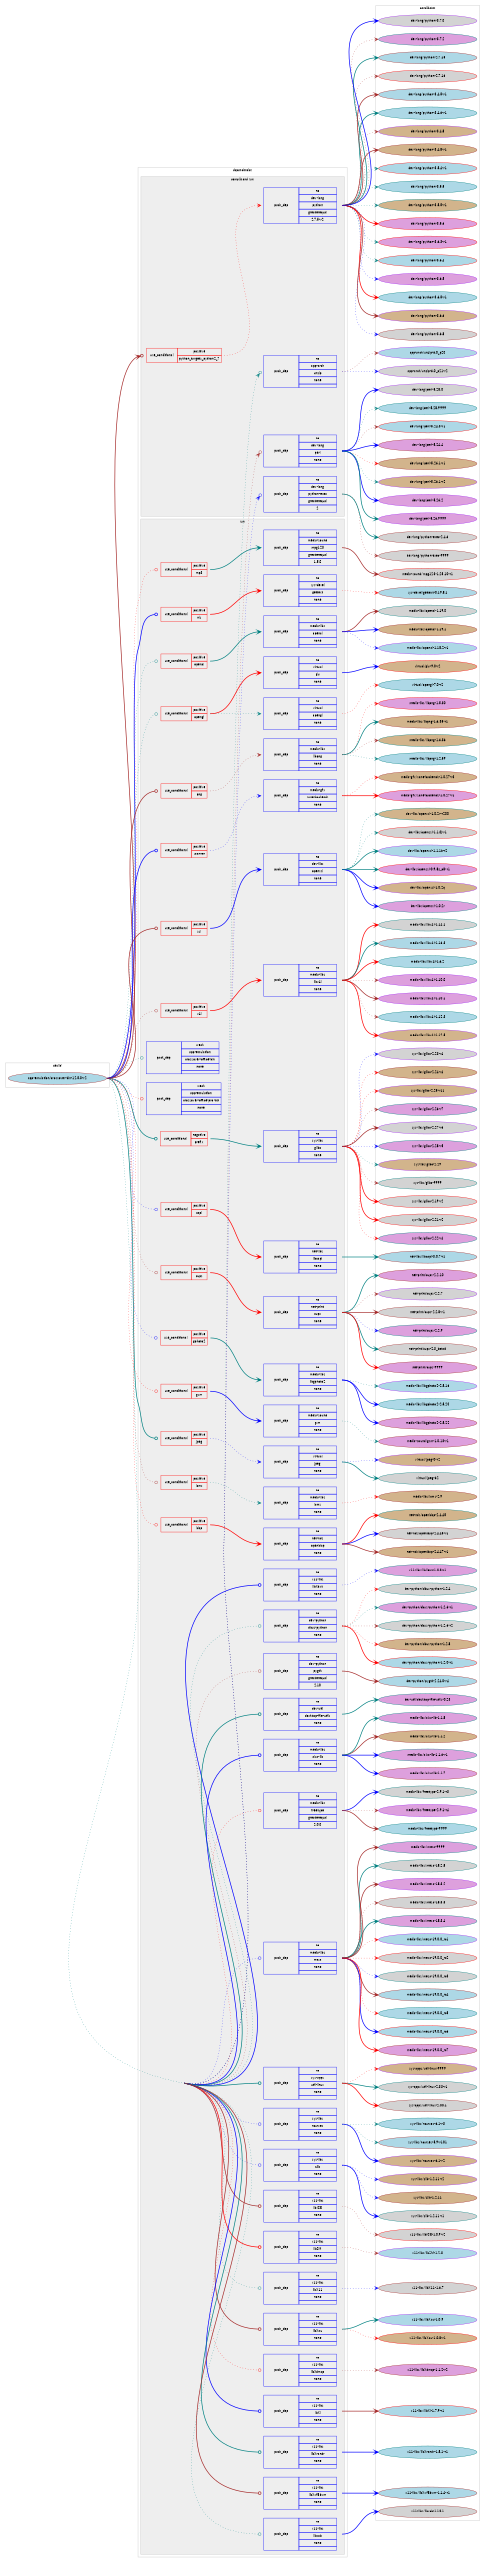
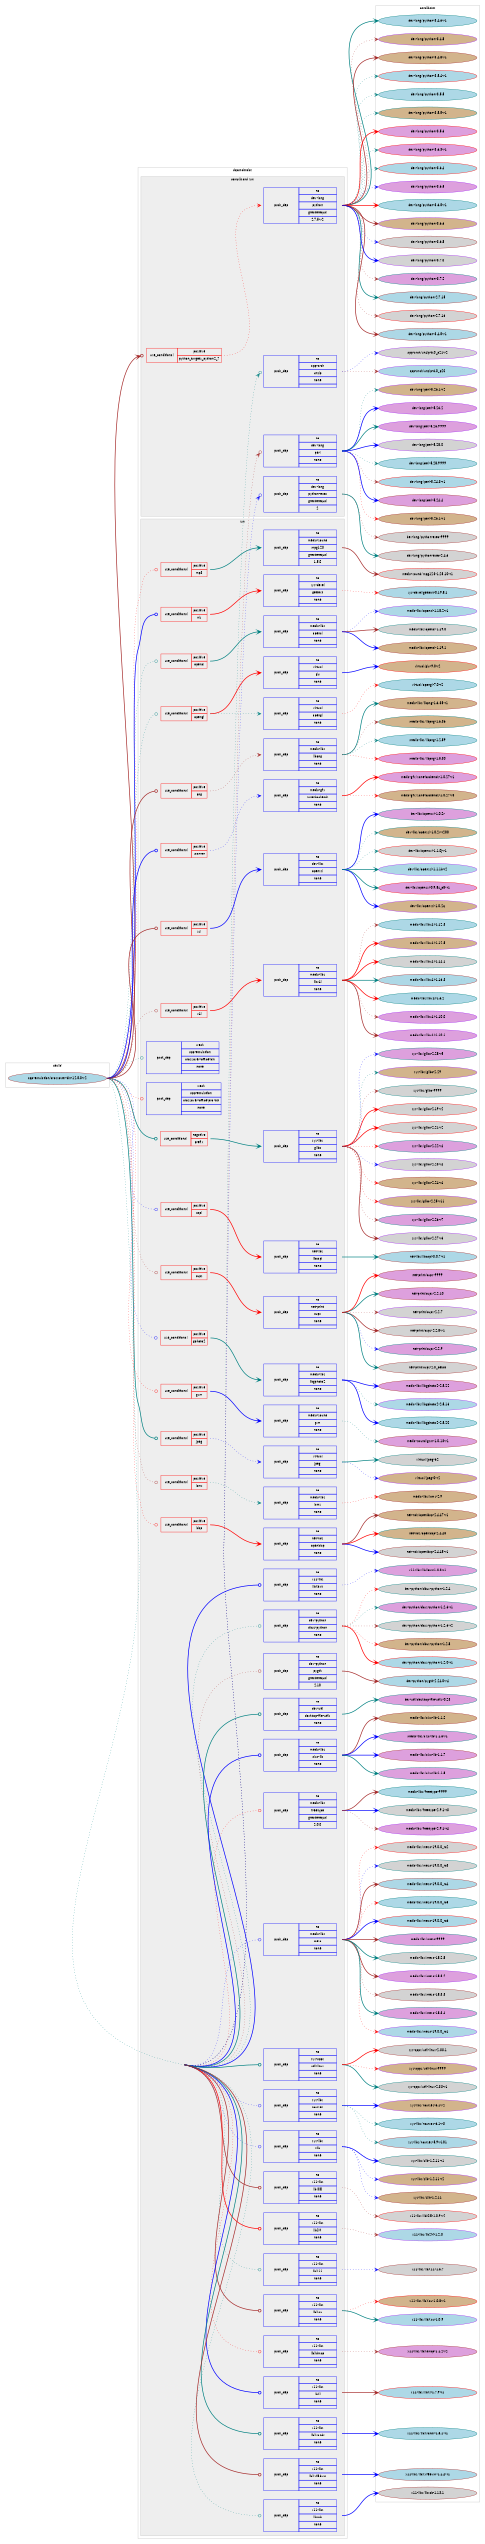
node "media-libs/mesa-19.0.0_rc7": removed
